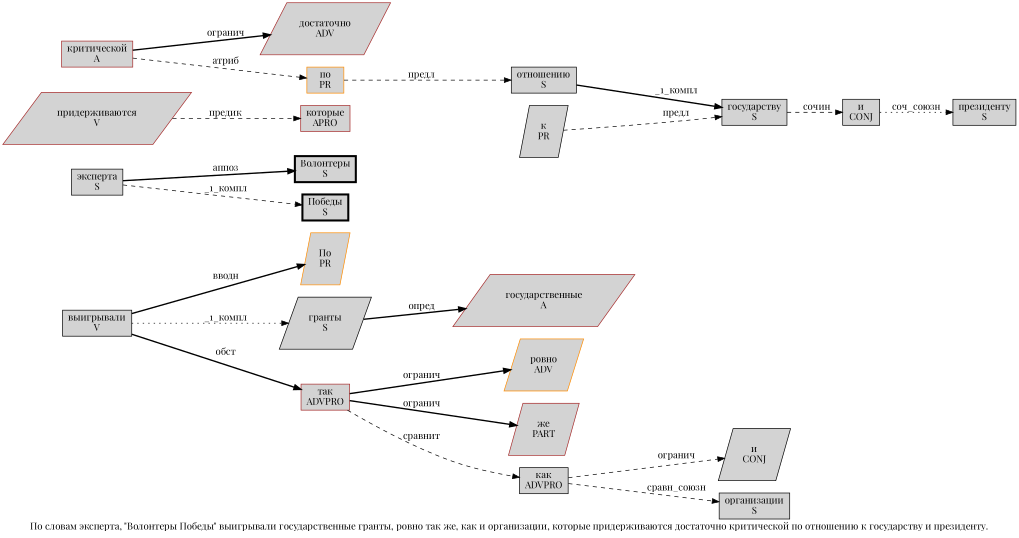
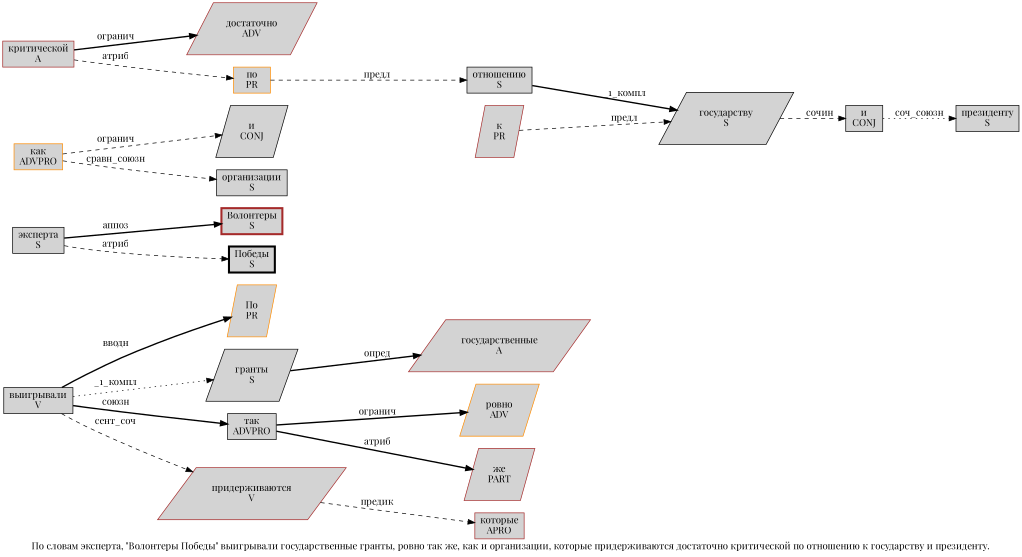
node "государству S": shape box -> parallelogram
node "к PR": color black -> brown
node "Волонтеры S": color black -> brown
edge "эксперта S" -> "Победы S": label "_1_компл" -> "атриб"
edge "выигрывали V" -> "так ADVPRO": label "обст" -> "союзн"
node "так ADVPRO": color brown -> black
edge "так ADVPRO" -> "же PART": label "огранич" -> "атриб"
edge "выигрывали V" -> "придерживаются V": added, label "сент_соч"
edge "так ADVPRO" -> "как ADVPRO": removed, label "сравнит"
node "как ADVPRO": color black -> darkorange
